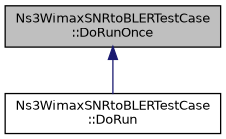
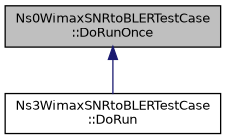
node "Ns3WimaxSNRtoBLERTestCase ::DoRunOnce": label "Ns3WimaxSNRtoBLERTestCase ::DoRunOnce" -> "Ns0WimaxSNRtoBLERTestCase ::DoRunOnce"
